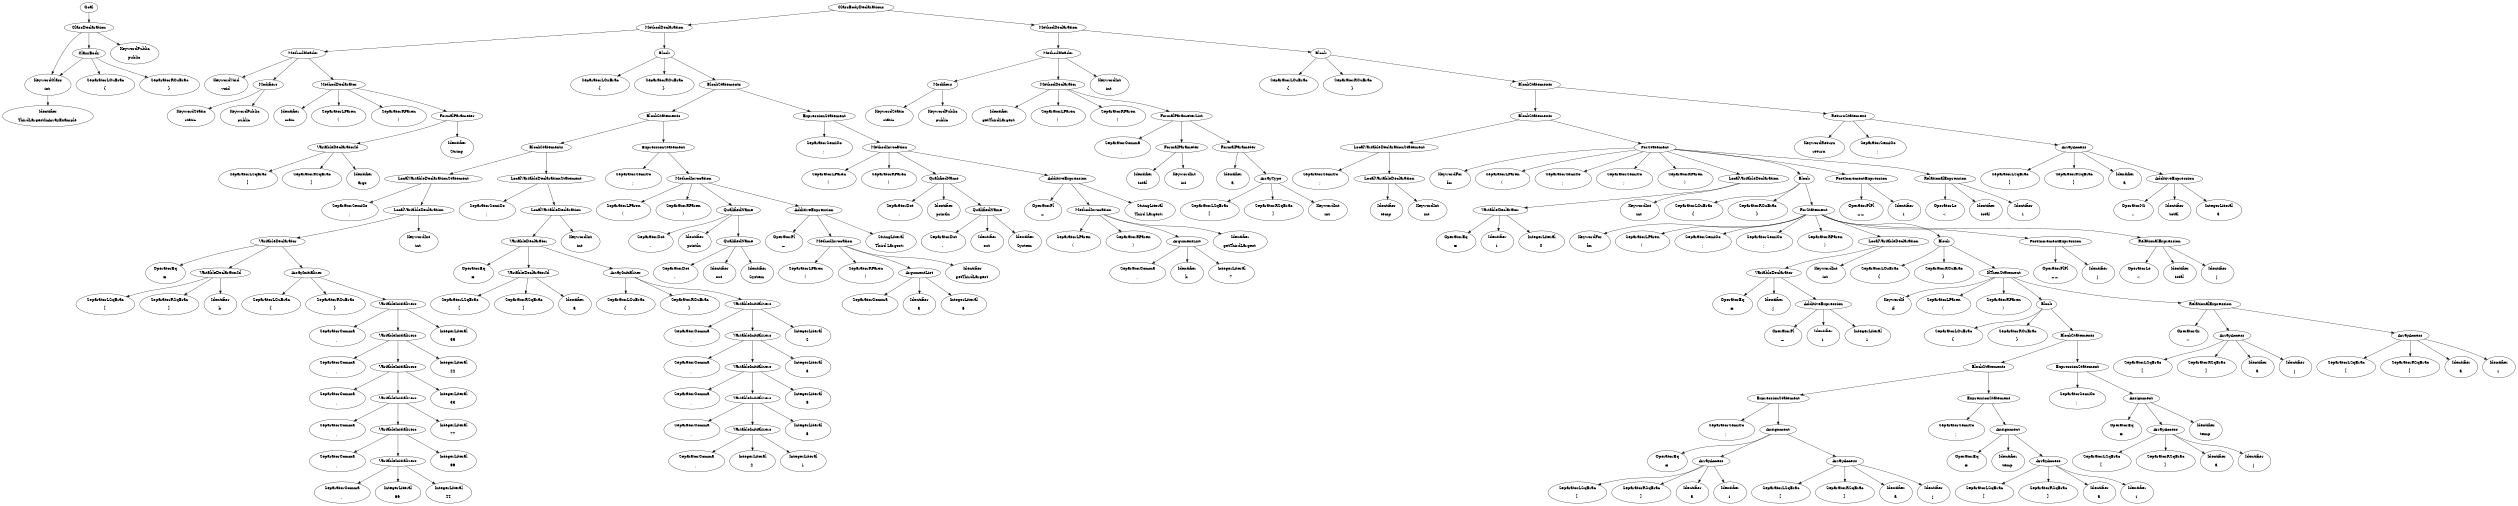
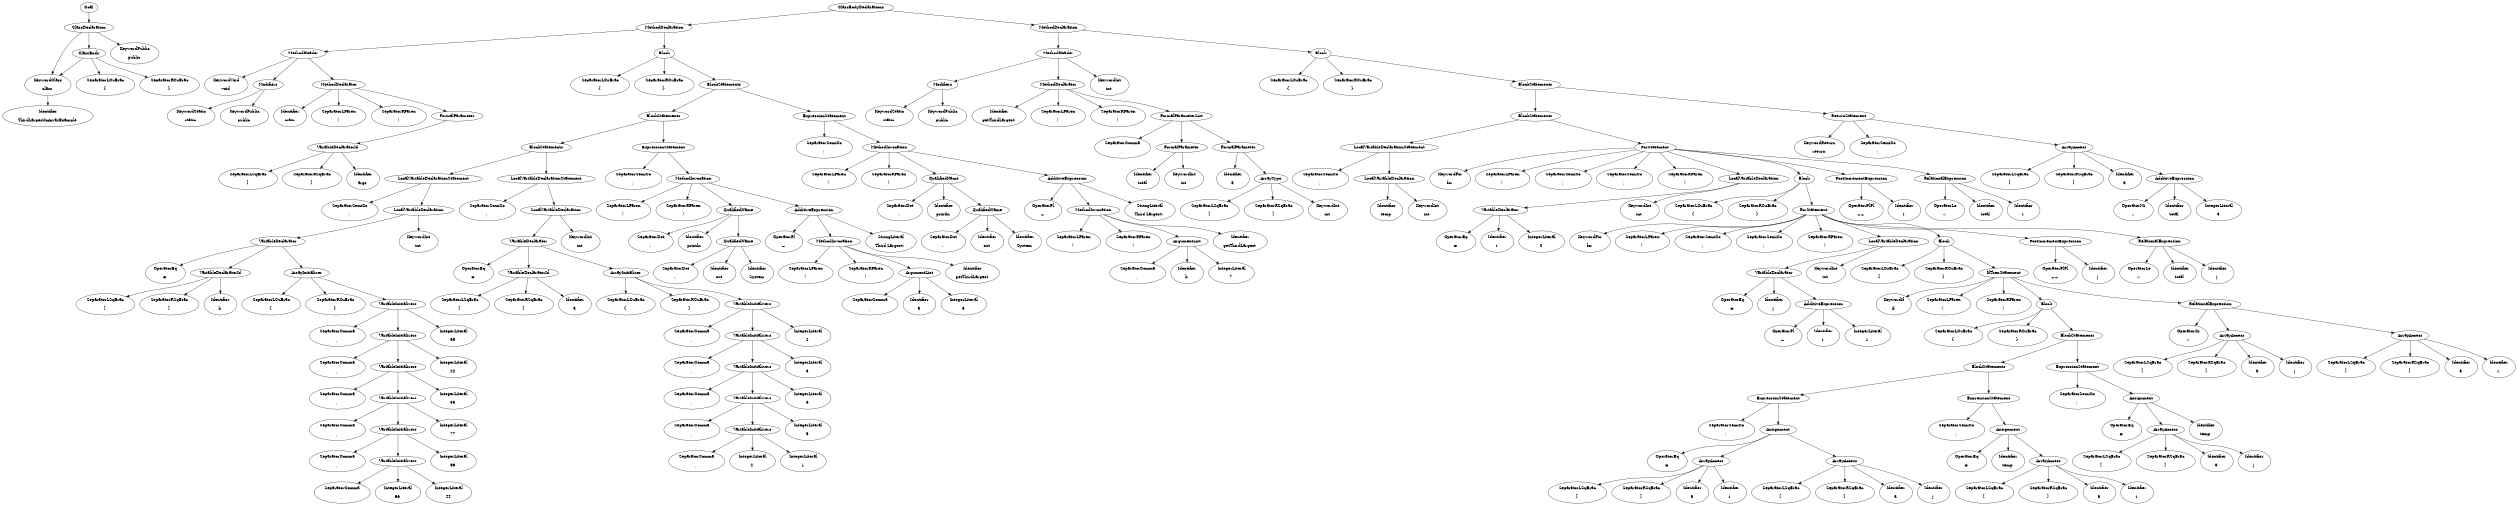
node "KeywordClass int": label "KeywordClass int" -> "KeywordClass class"
node "Identifier String": removed
